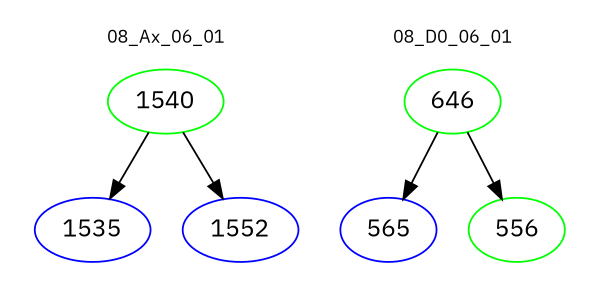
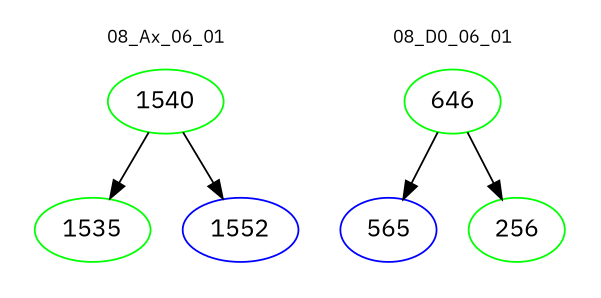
node "1535": color blue -> green
node "556": label "556" -> "256"
